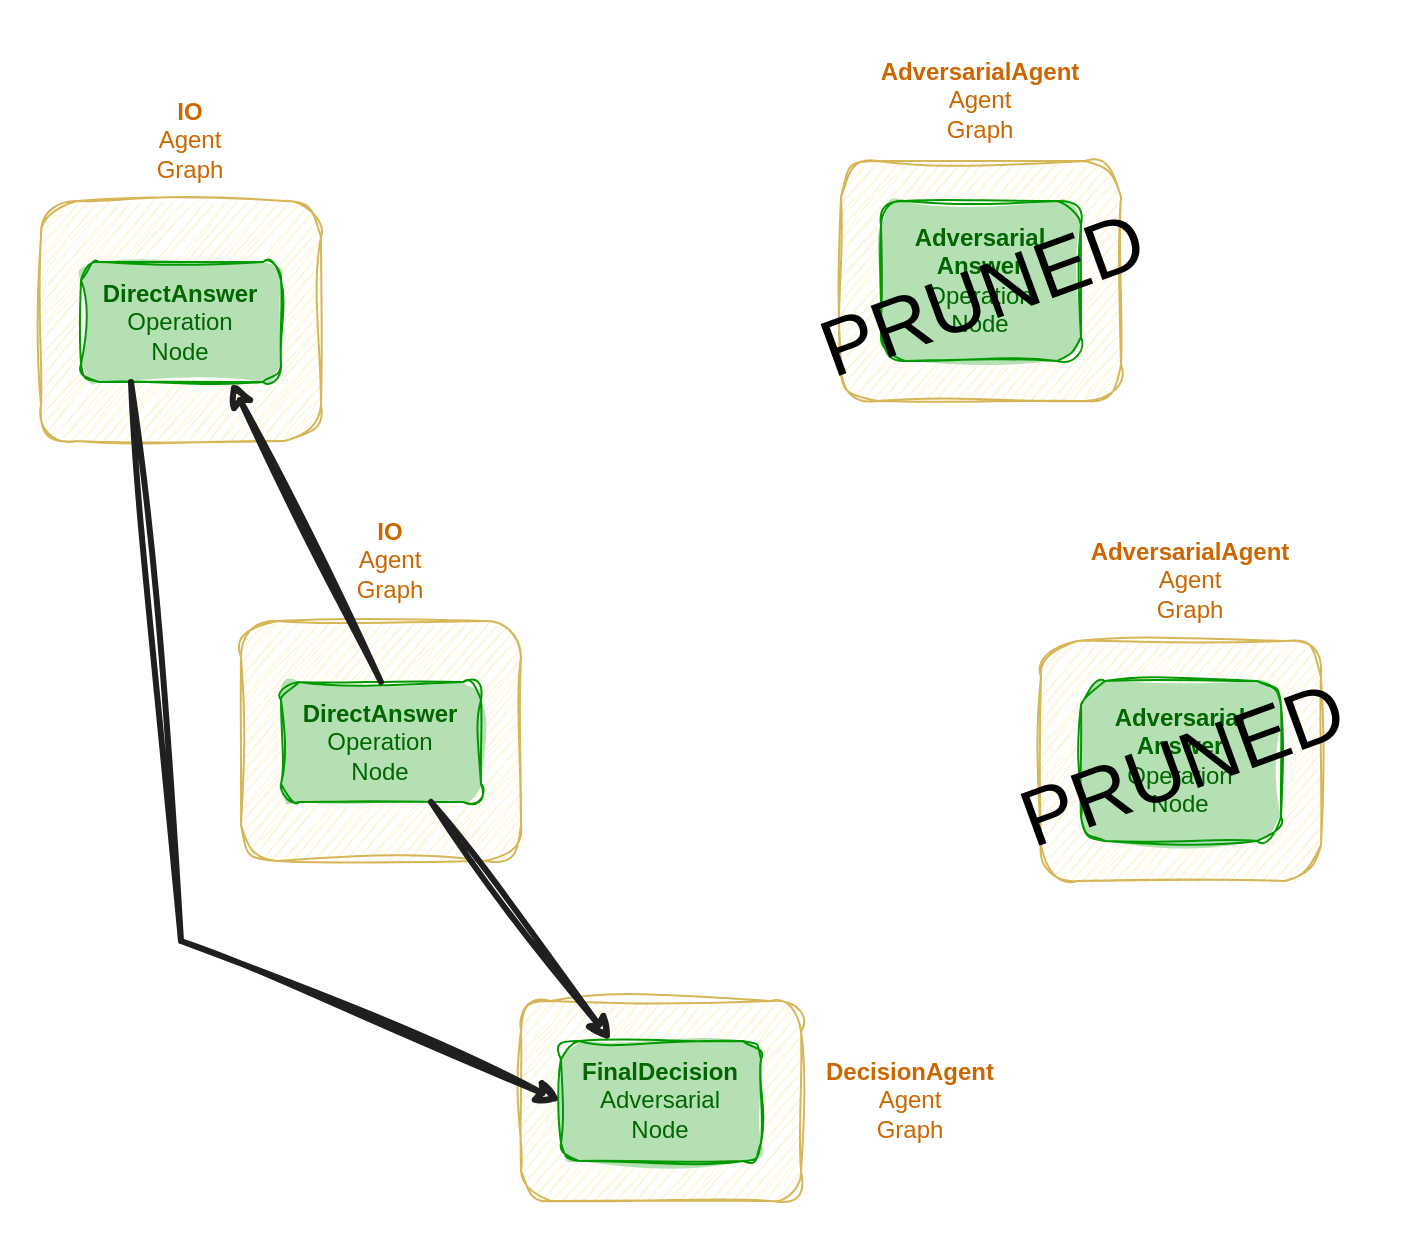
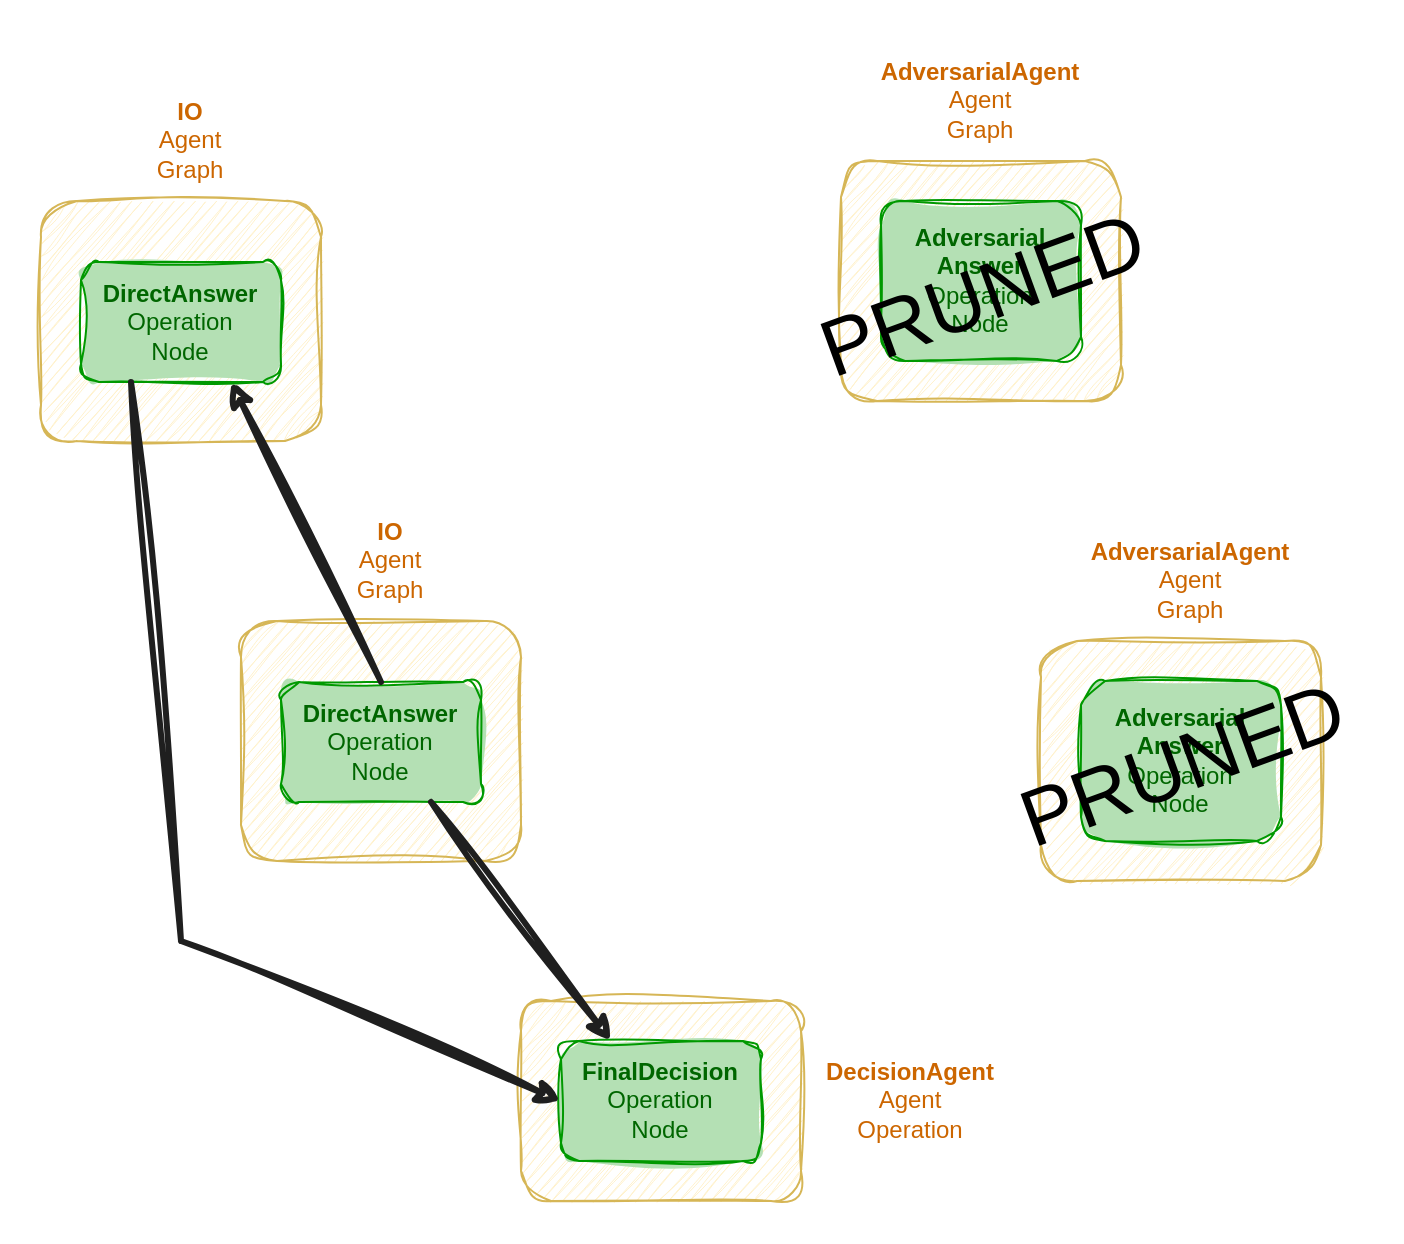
node "FinalDecision Adversarial Node": label "FinalDecision Adversarial Node" -> "FinalDecision Operation Node"
node "DecisionAgent Agent Graph": label "DecisionAgent Agent Graph" -> "DecisionAgent Agent Operation"
